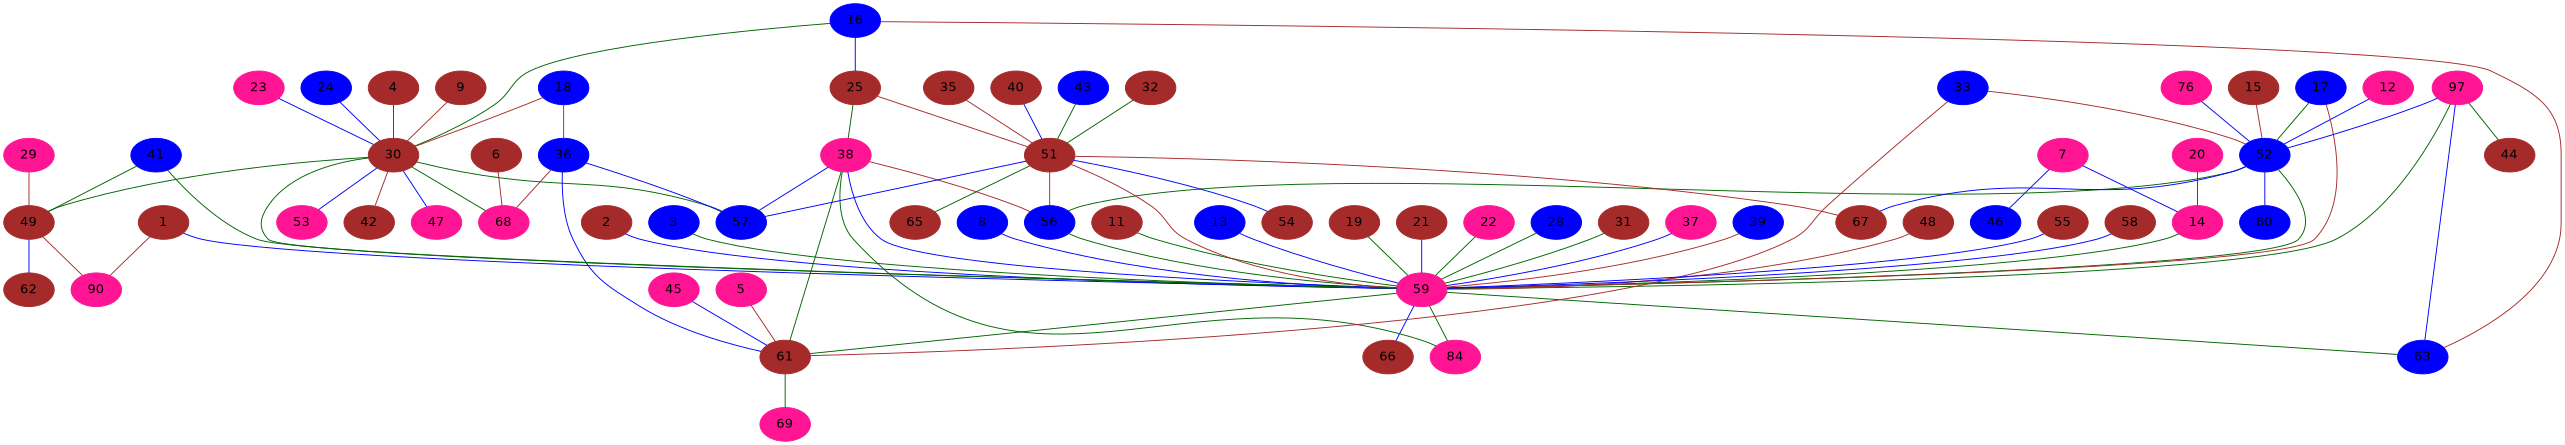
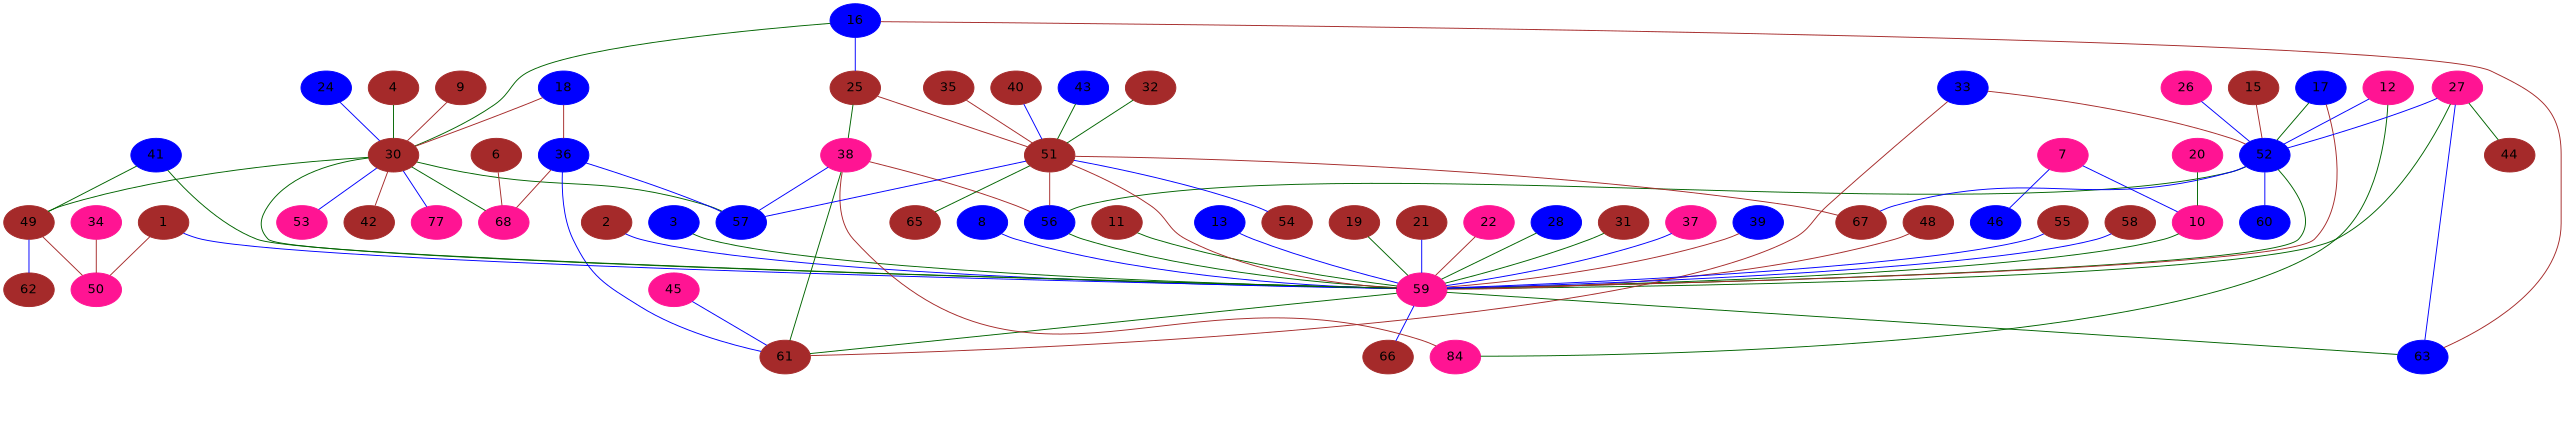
node "23": removed
node "76": label "76" -> "26"
node "97": label "97" -> "27"
node "29": removed
node "34": added
node "47": label "47" -> "77"
node "14": label "14" -> "10"
edge "22" -- "59": color darkgreen -> brown
edge "38" -- "59": removed
node "90": label "90" -> "50"
node "5": removed
edge "59" -- "84": now "12" -- "84"
edge "38" -- "84": color darkgreen -> brown
node "69": removed
